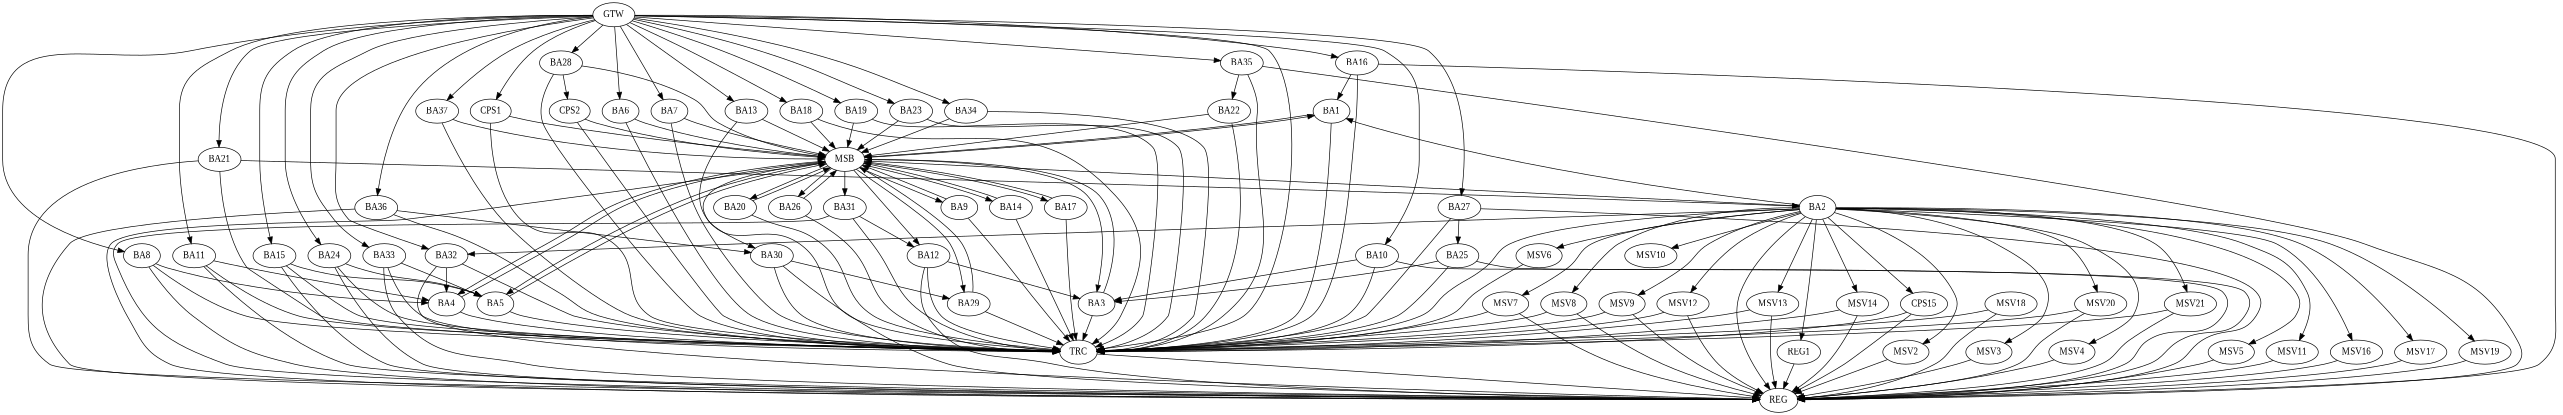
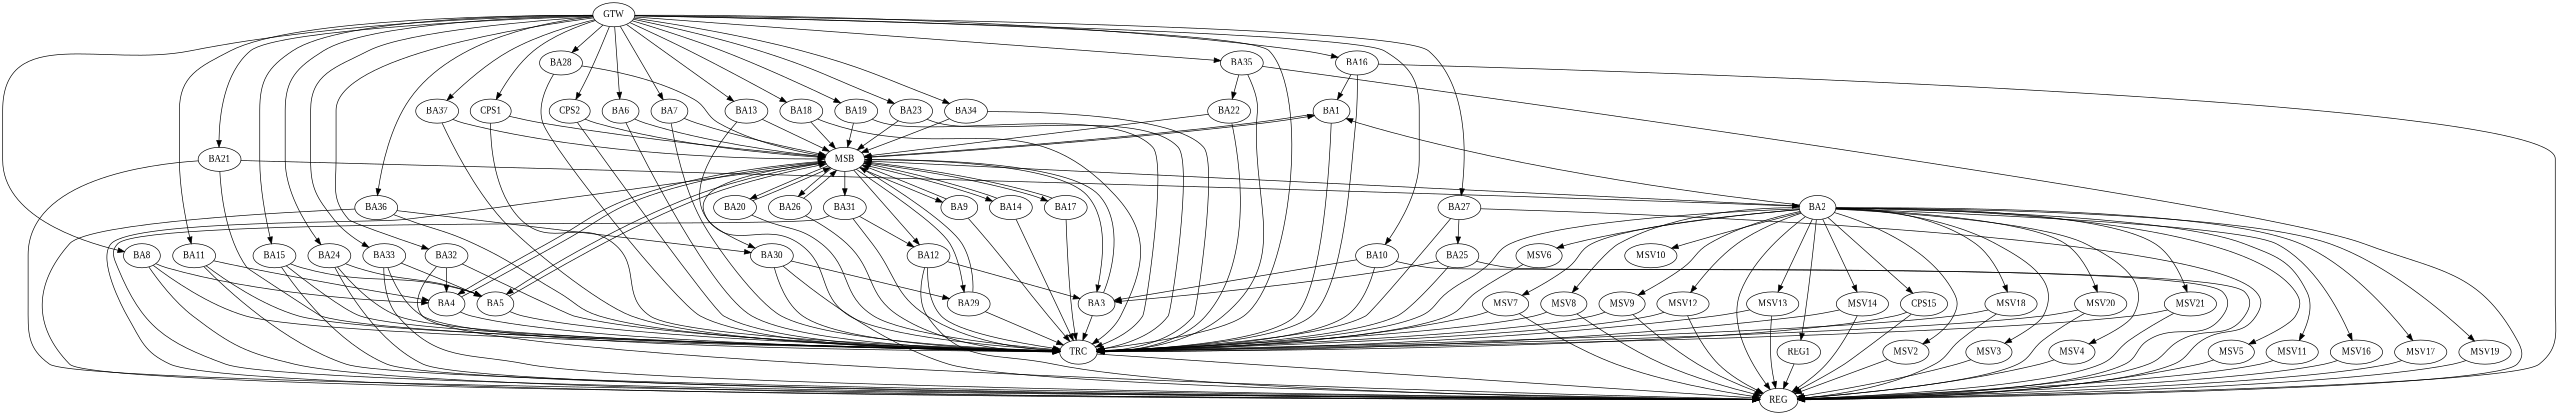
edge "BA28" -> "CPS2": now "GTW" -> "CPS2"
edge "BA2" -> "BA32": now "BA2" -> "MSV18"
